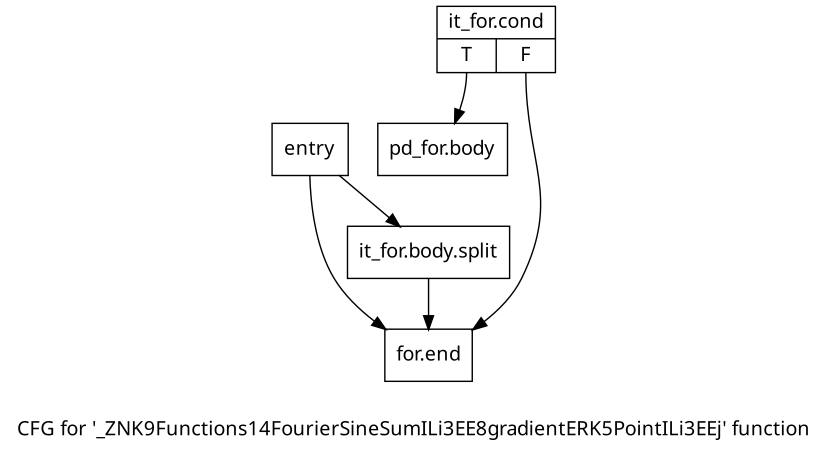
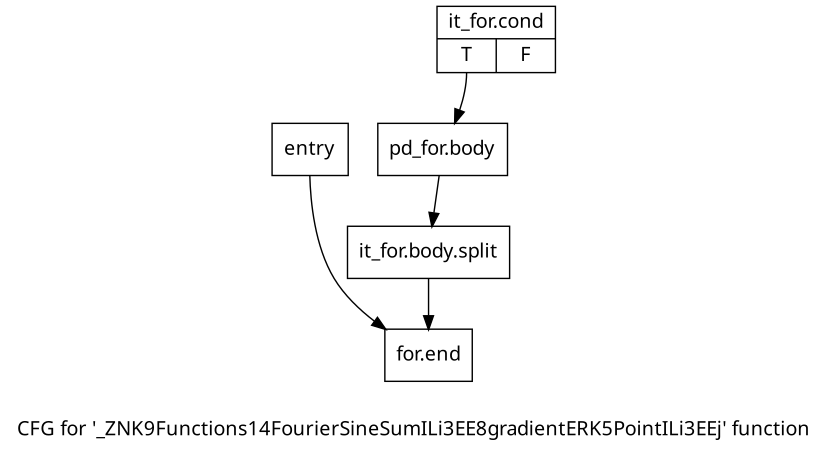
edge "entry" -> "it_for.body.split": now "pd_for.body" -> "it_for.body.split"
edge "it_for.cond" -> "for.end": removed
